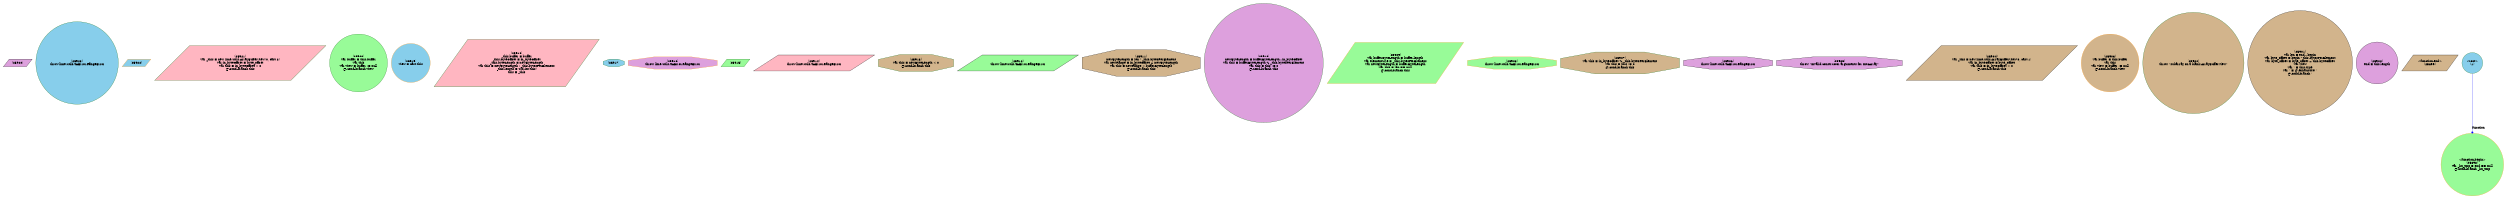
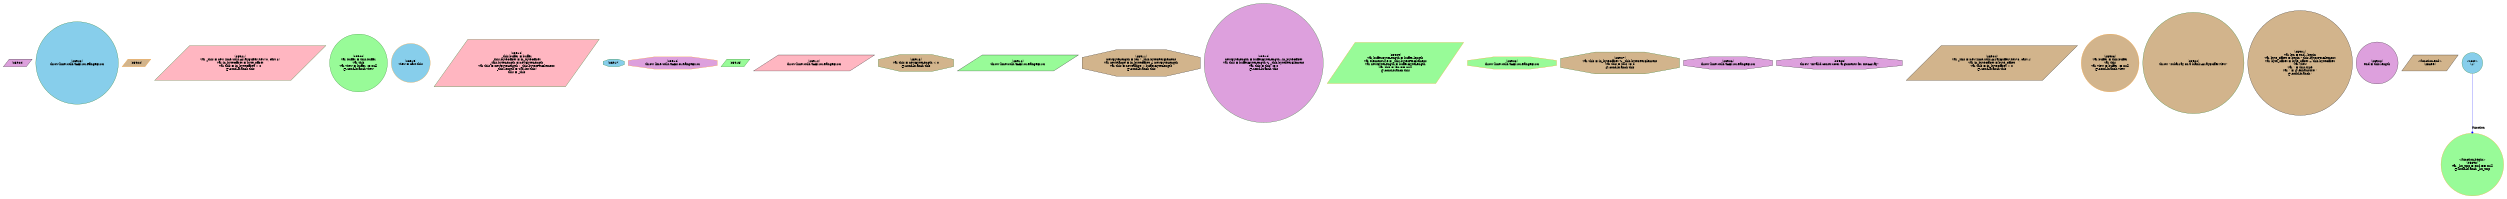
node "(25922)": fillcolor skyblue -> tan
